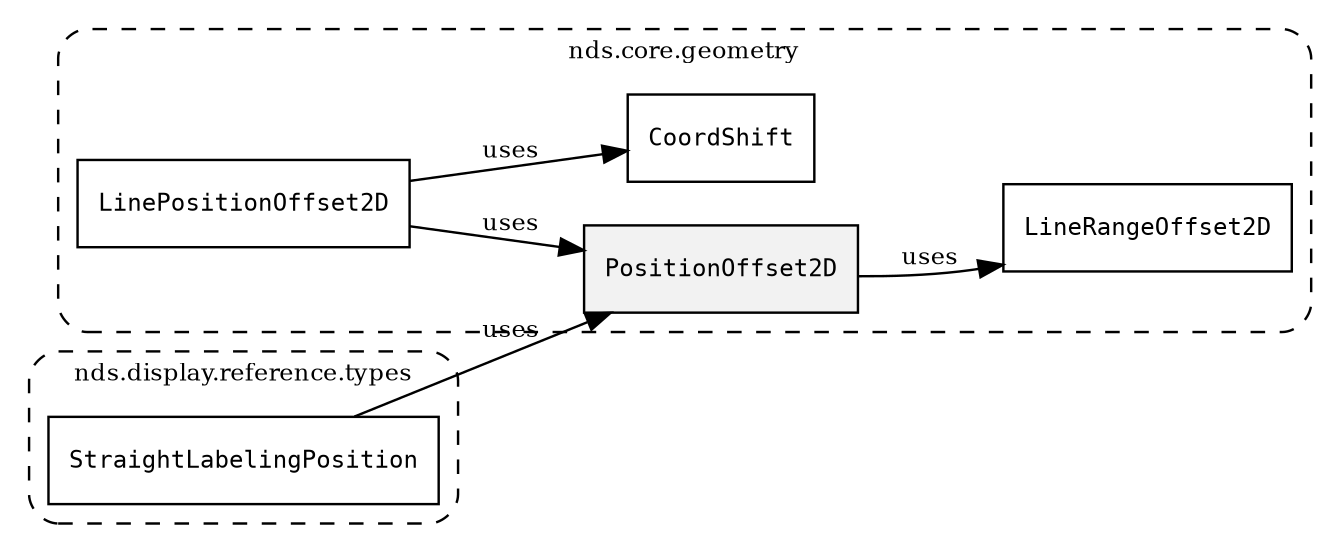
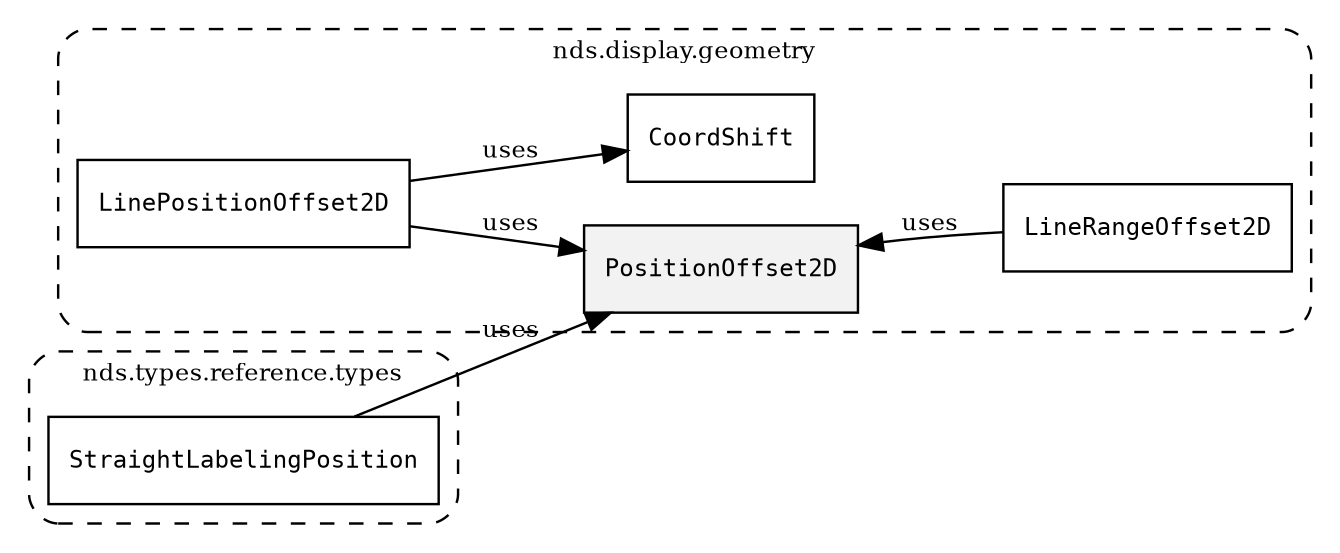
cluster "nds.core.geometry": label "nds.core.geometry" -> "nds.display.geometry"
edge "PositionOffset2D" -> "LineRangeOffset2D": reversed
cluster "nds.display.reference.types": label "nds.display.reference.types" -> "nds.types.reference.types"
